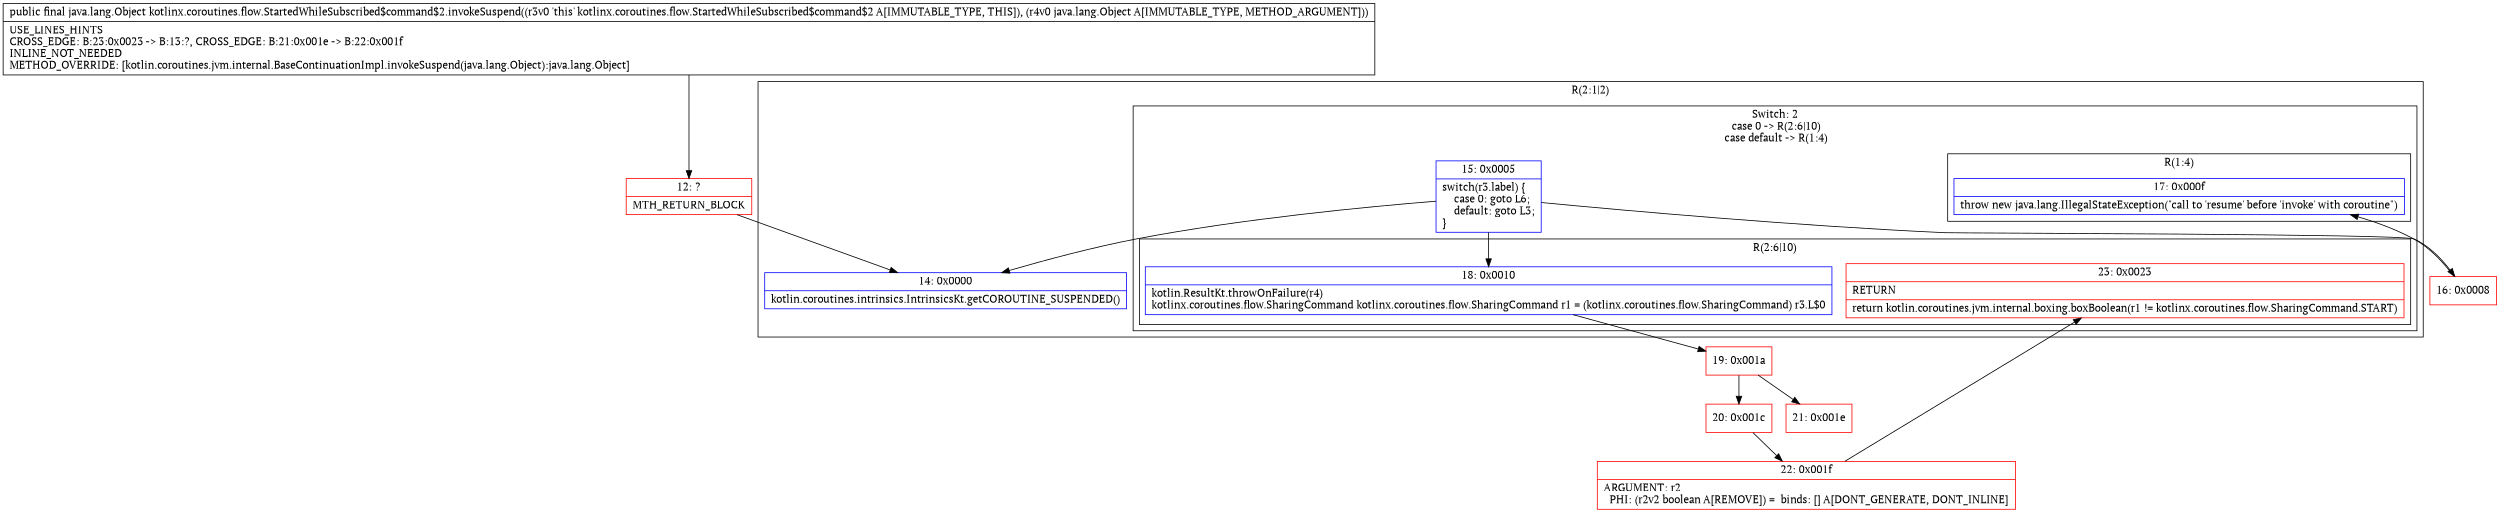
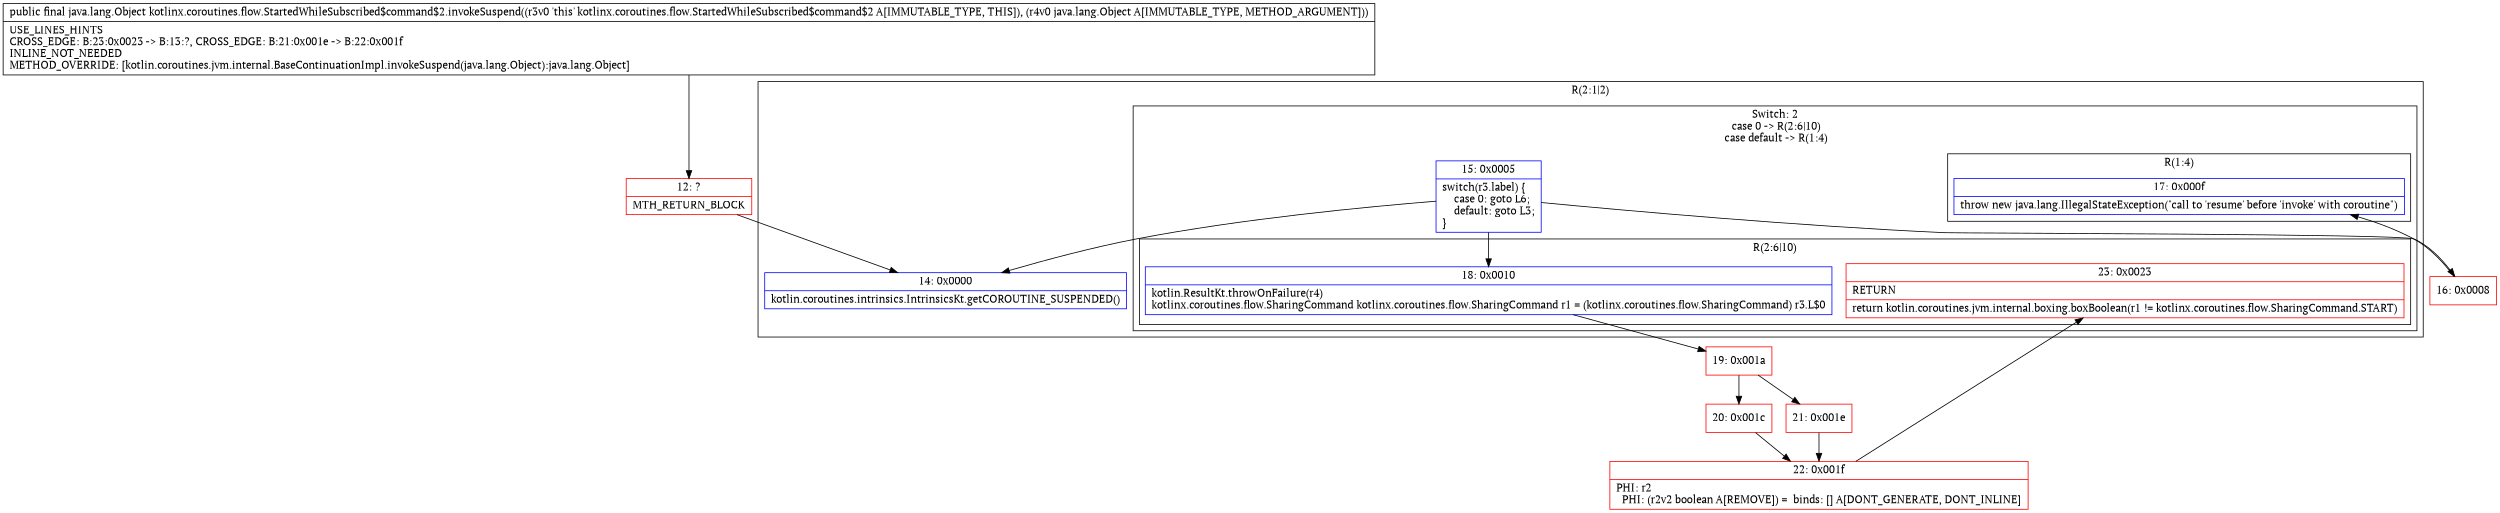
edge "21: 0x001e" -> "22: 0x001f": added
node "22: 0x001f": text "ARGUMENT: r2" -> "PHI: r2"
